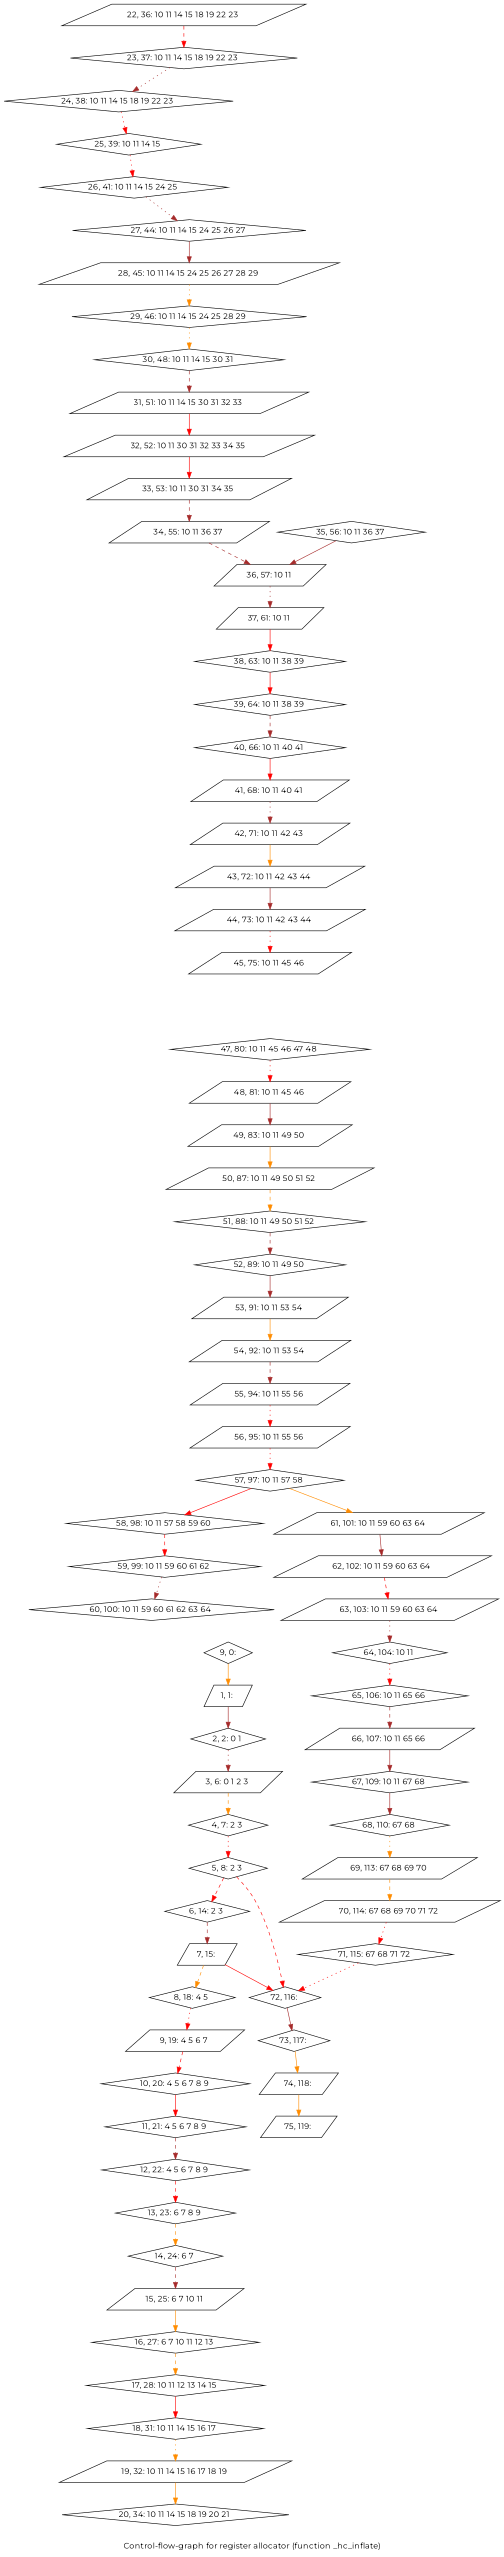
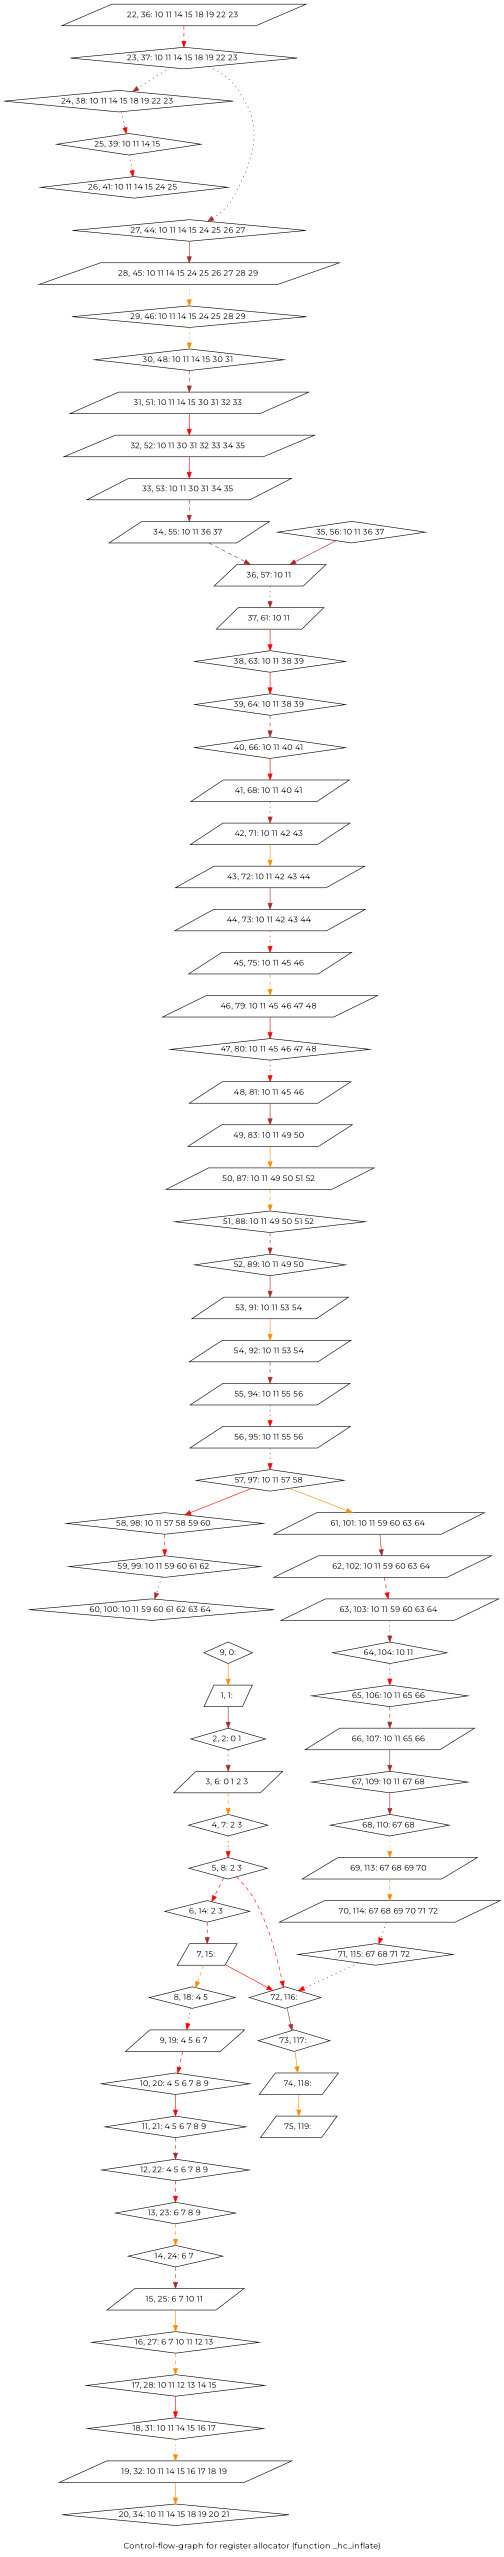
edge "26, 41: 10 11 14 15 24 25" -> "27, 44: 10 11 14 15 24 25 26 27": now "23, 37: 10 11 14 15 18 19 22 23" -> "27, 44: 10 11 14 15 24 25 26 27"
node "46, 79: 10 11 45 46 47 48": added
